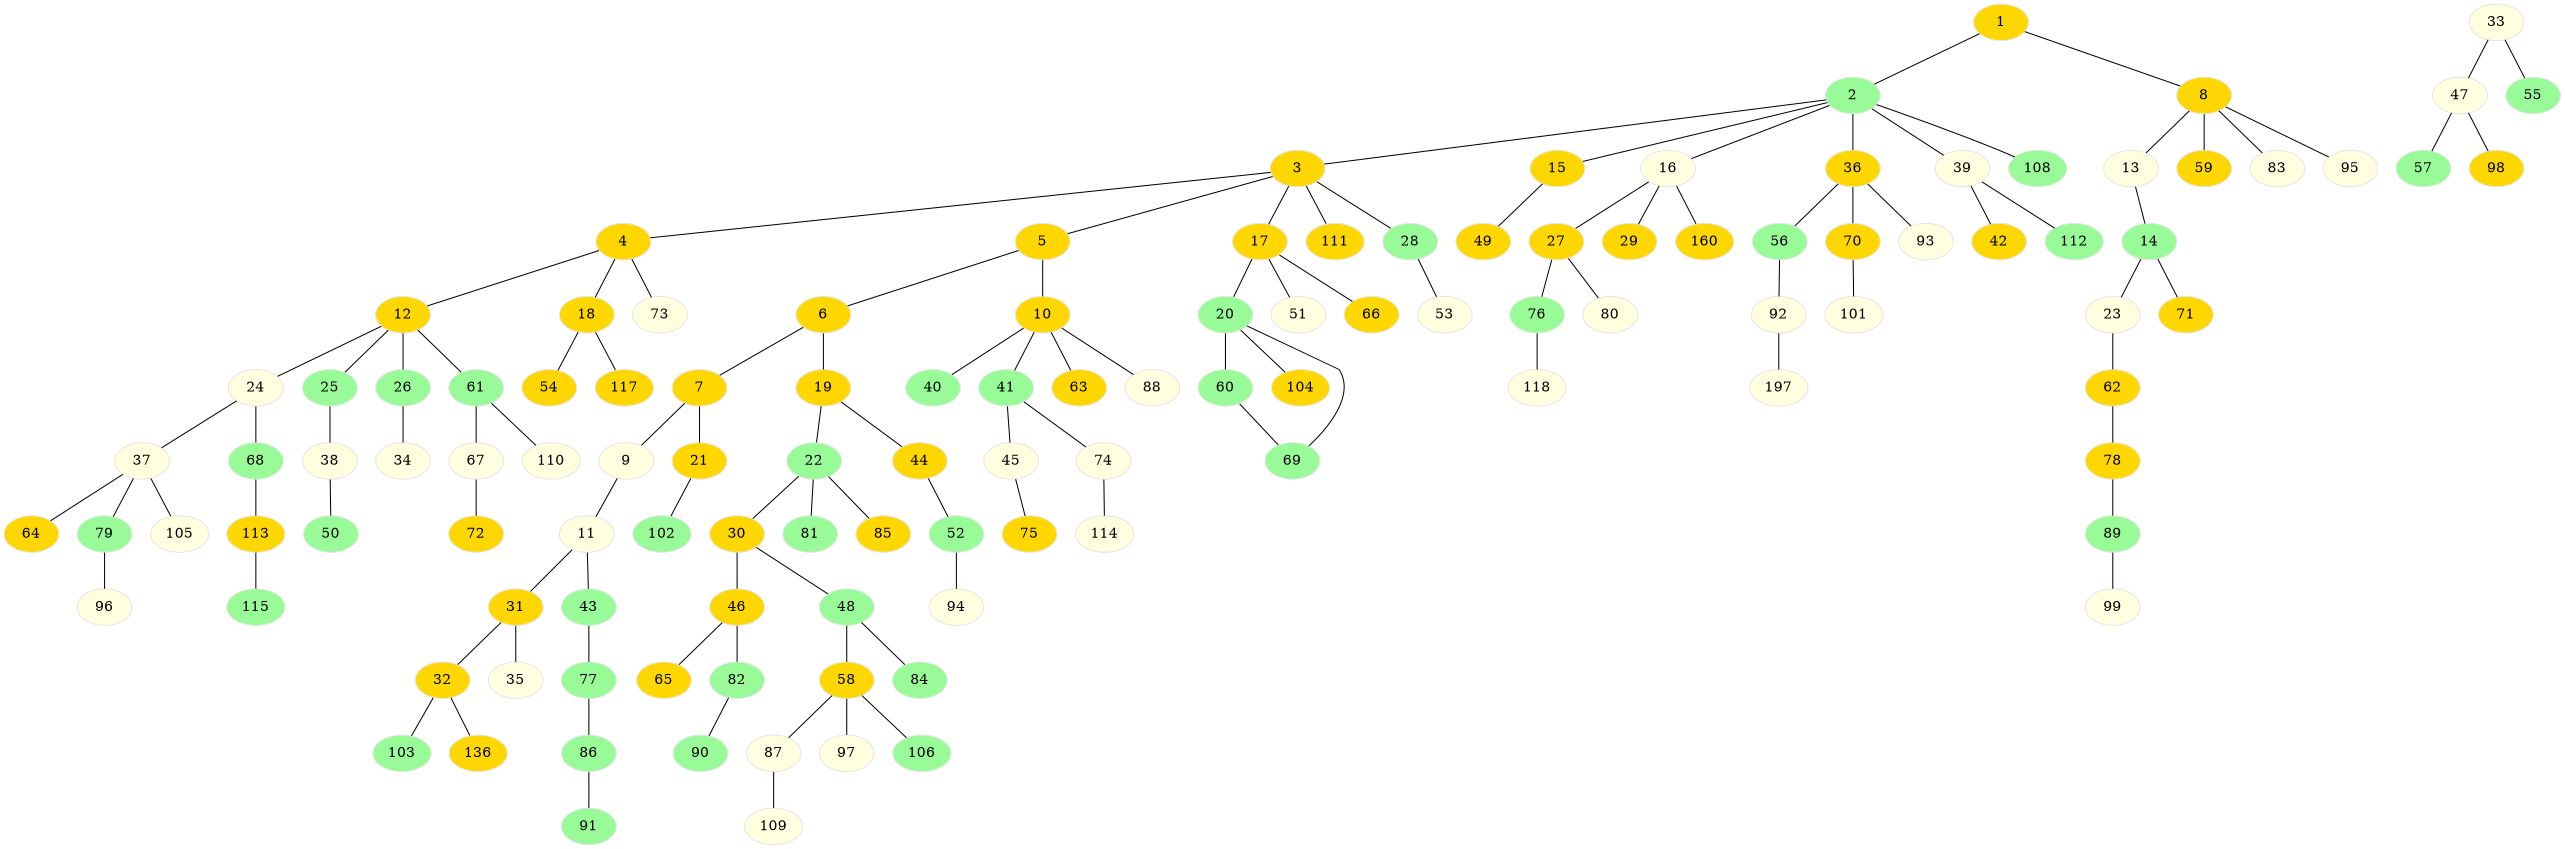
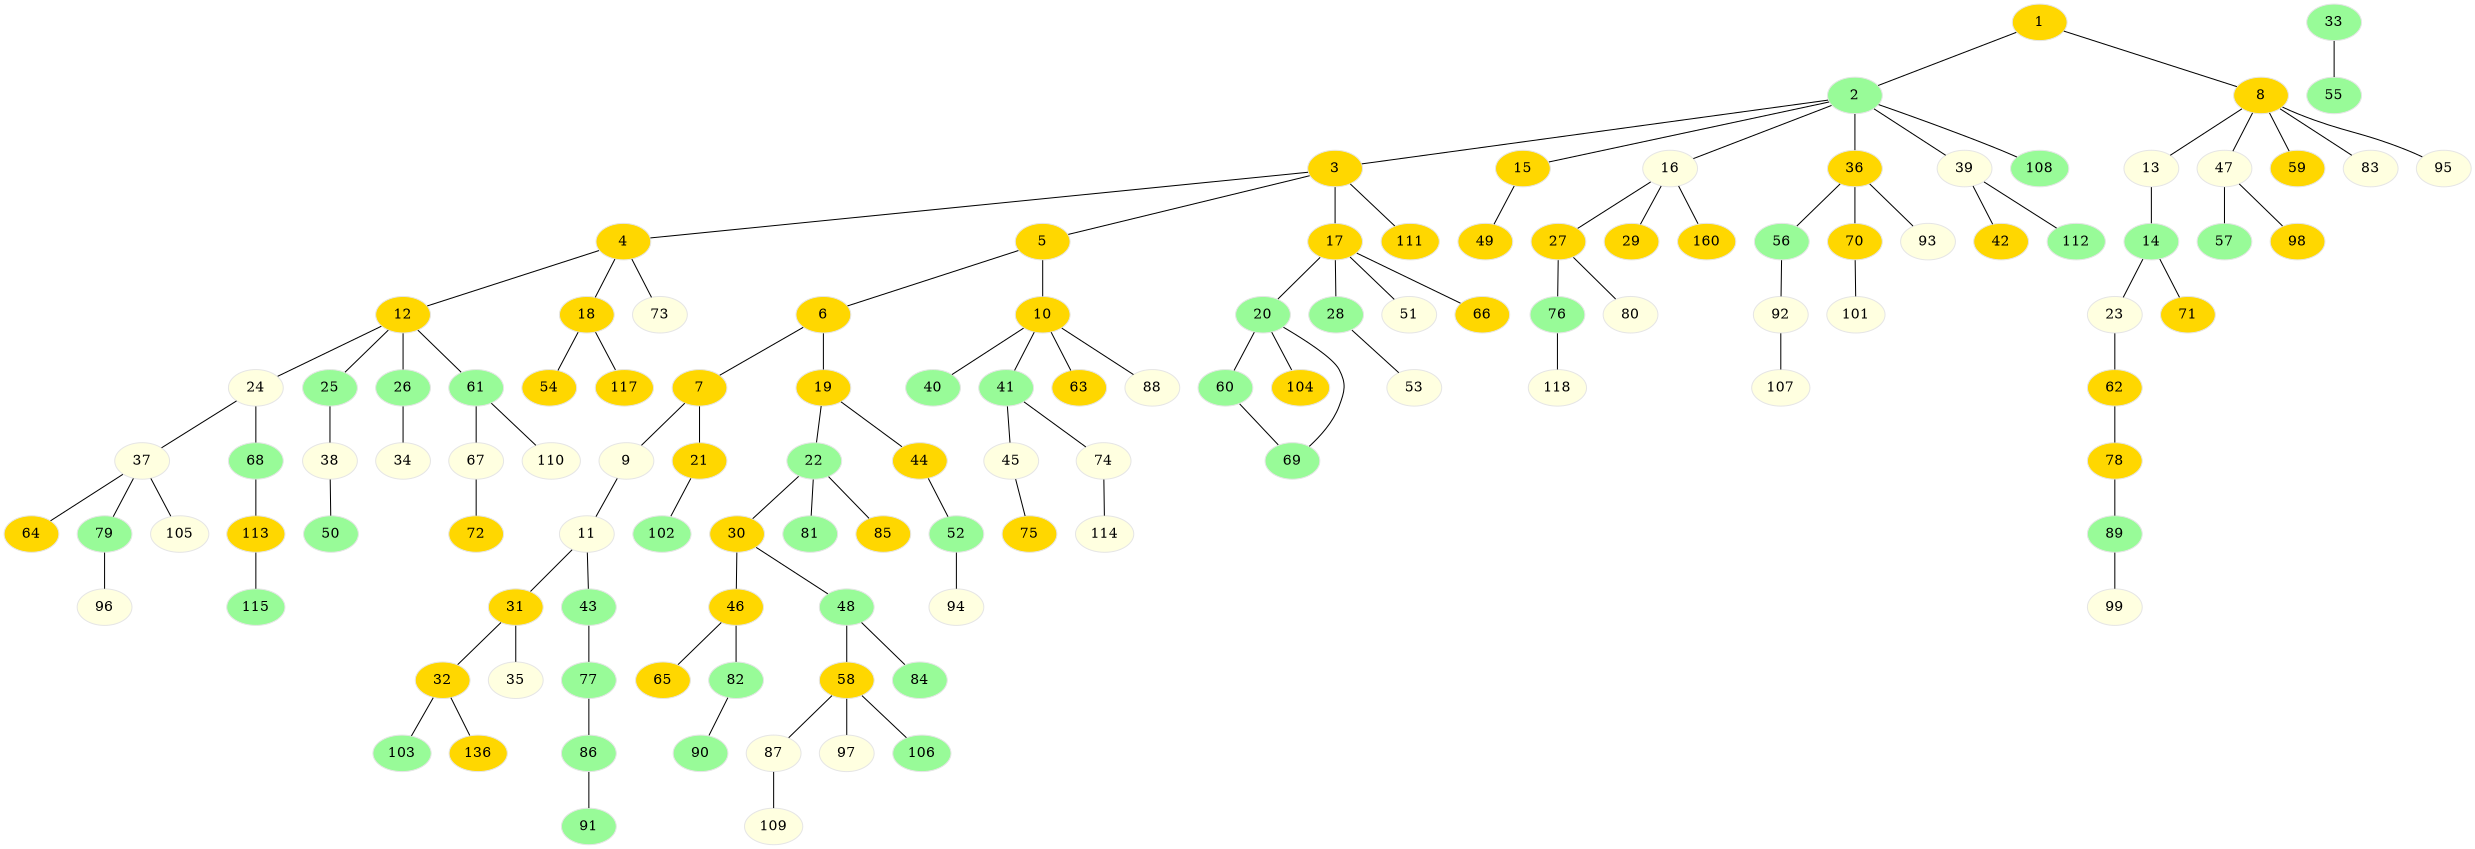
node "33": fillcolor lightyellow -> palegreen
edge "33" -- "47": now "8" -- "47"
edge "3" -- "28": now "17" -- "28"
node "197": label "197" -> "107"
